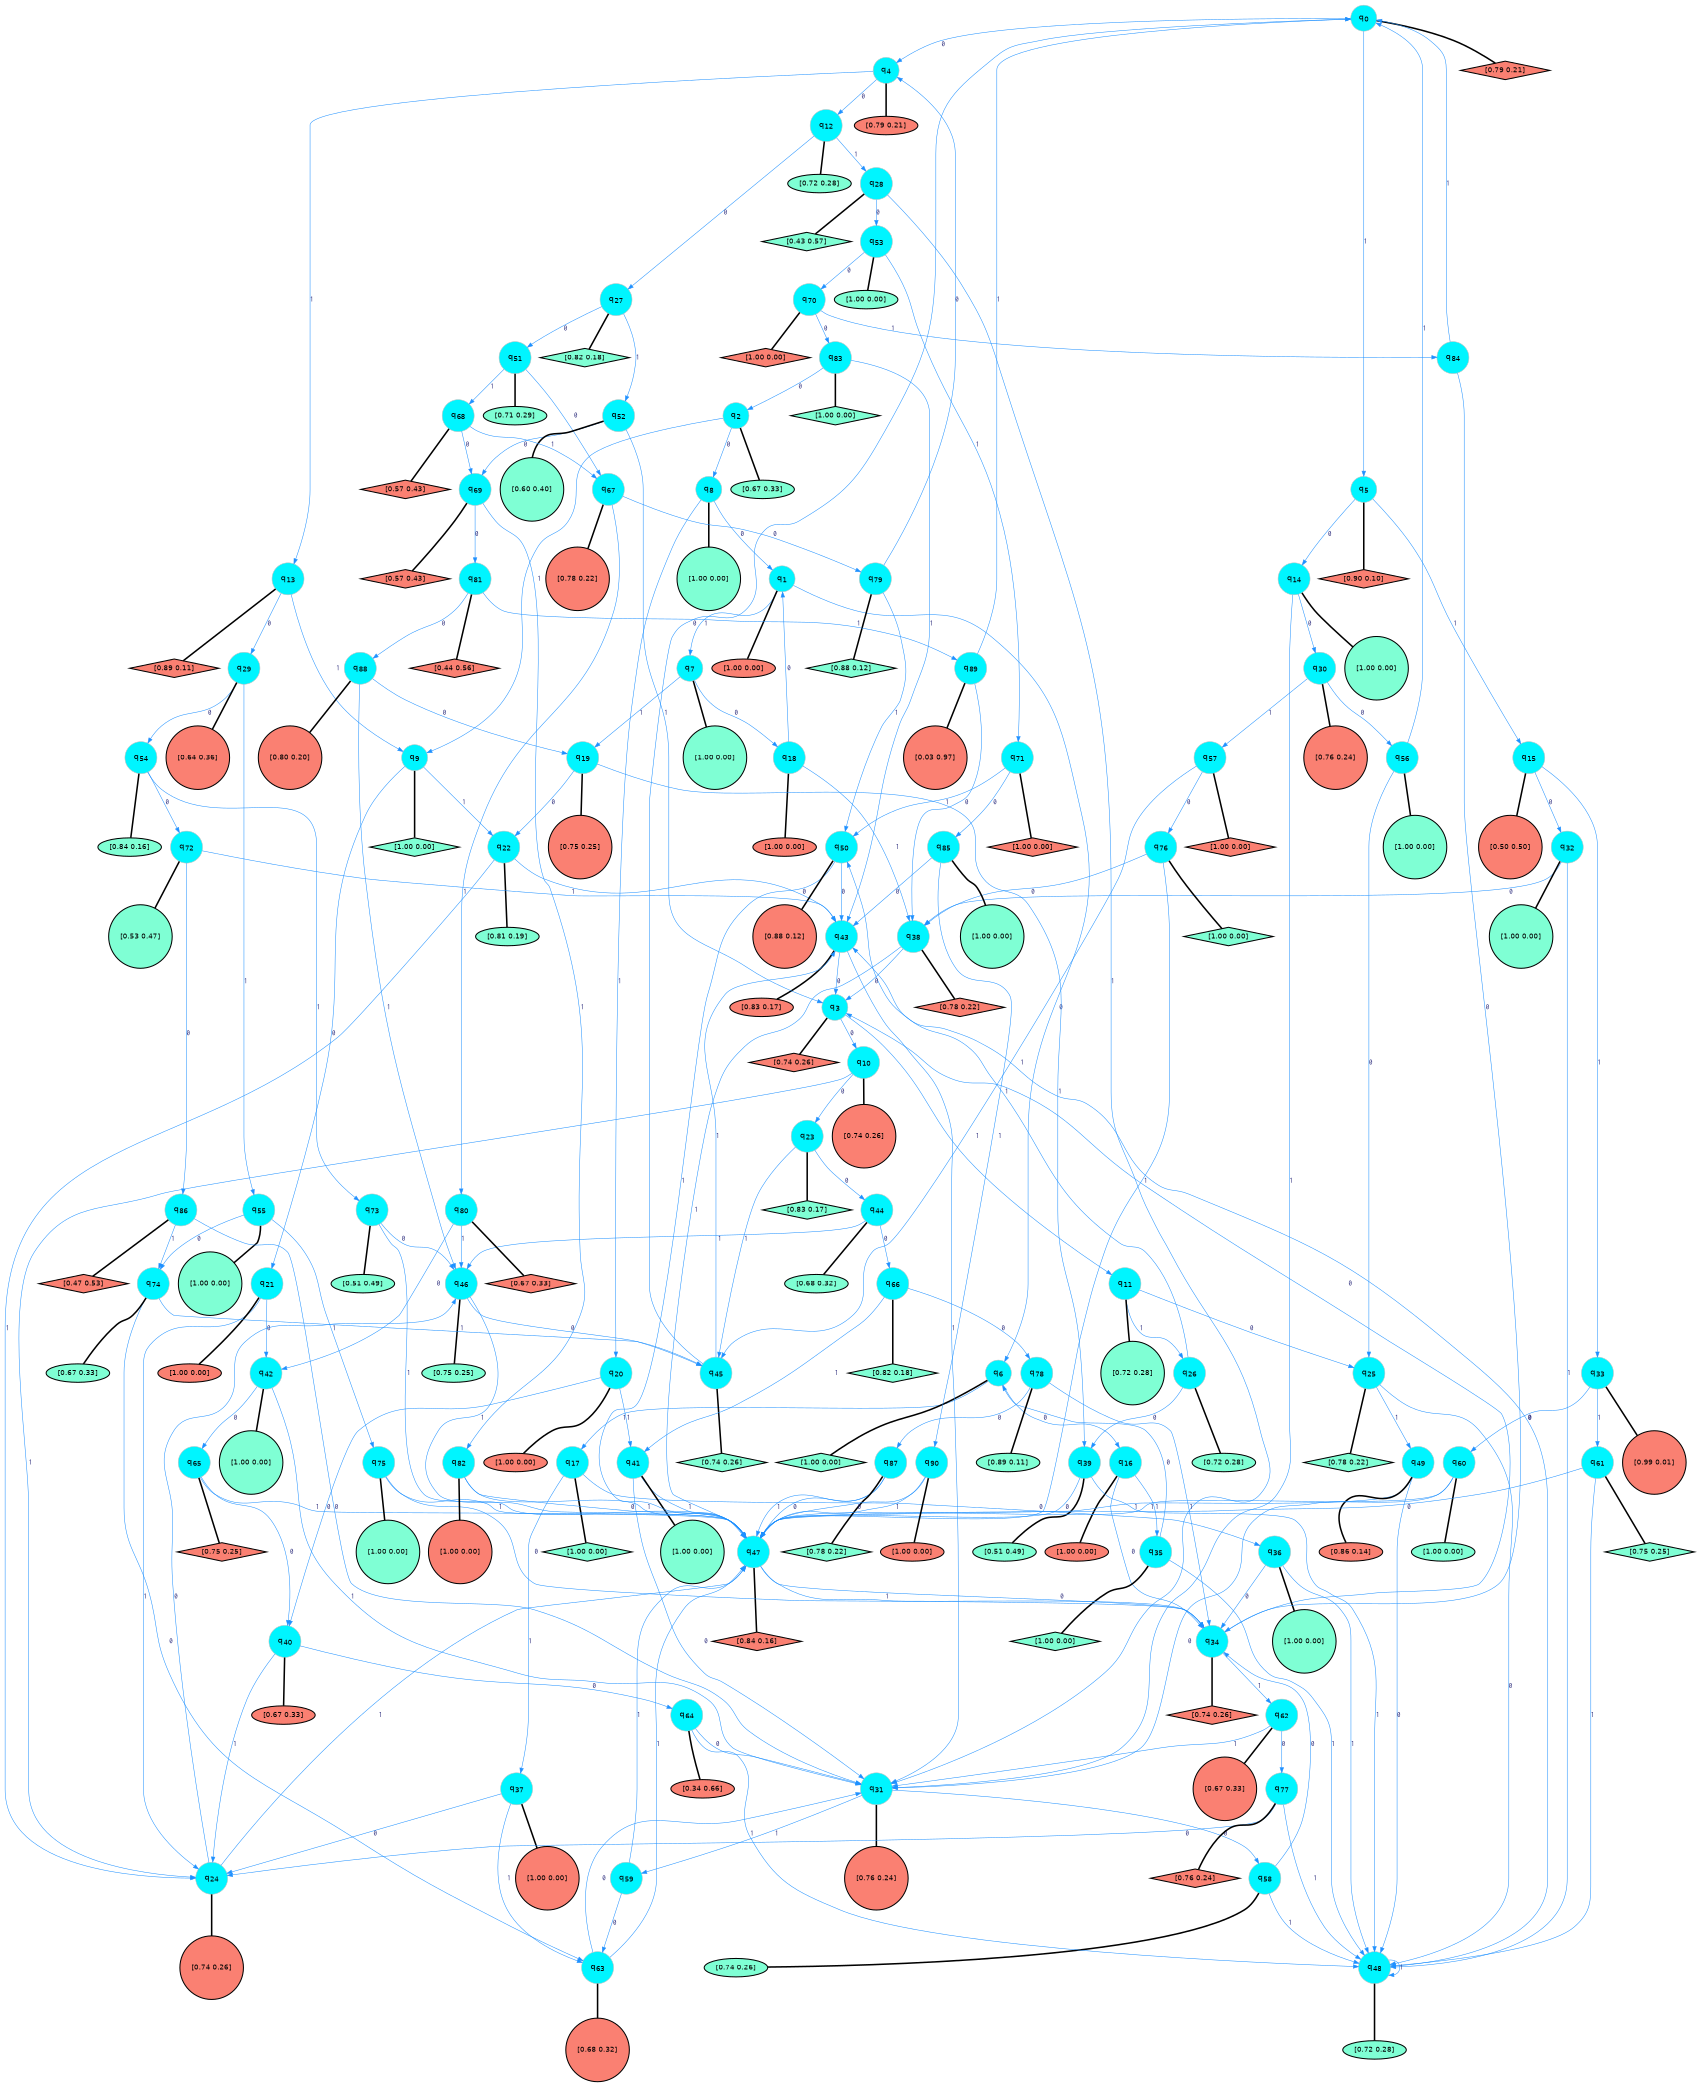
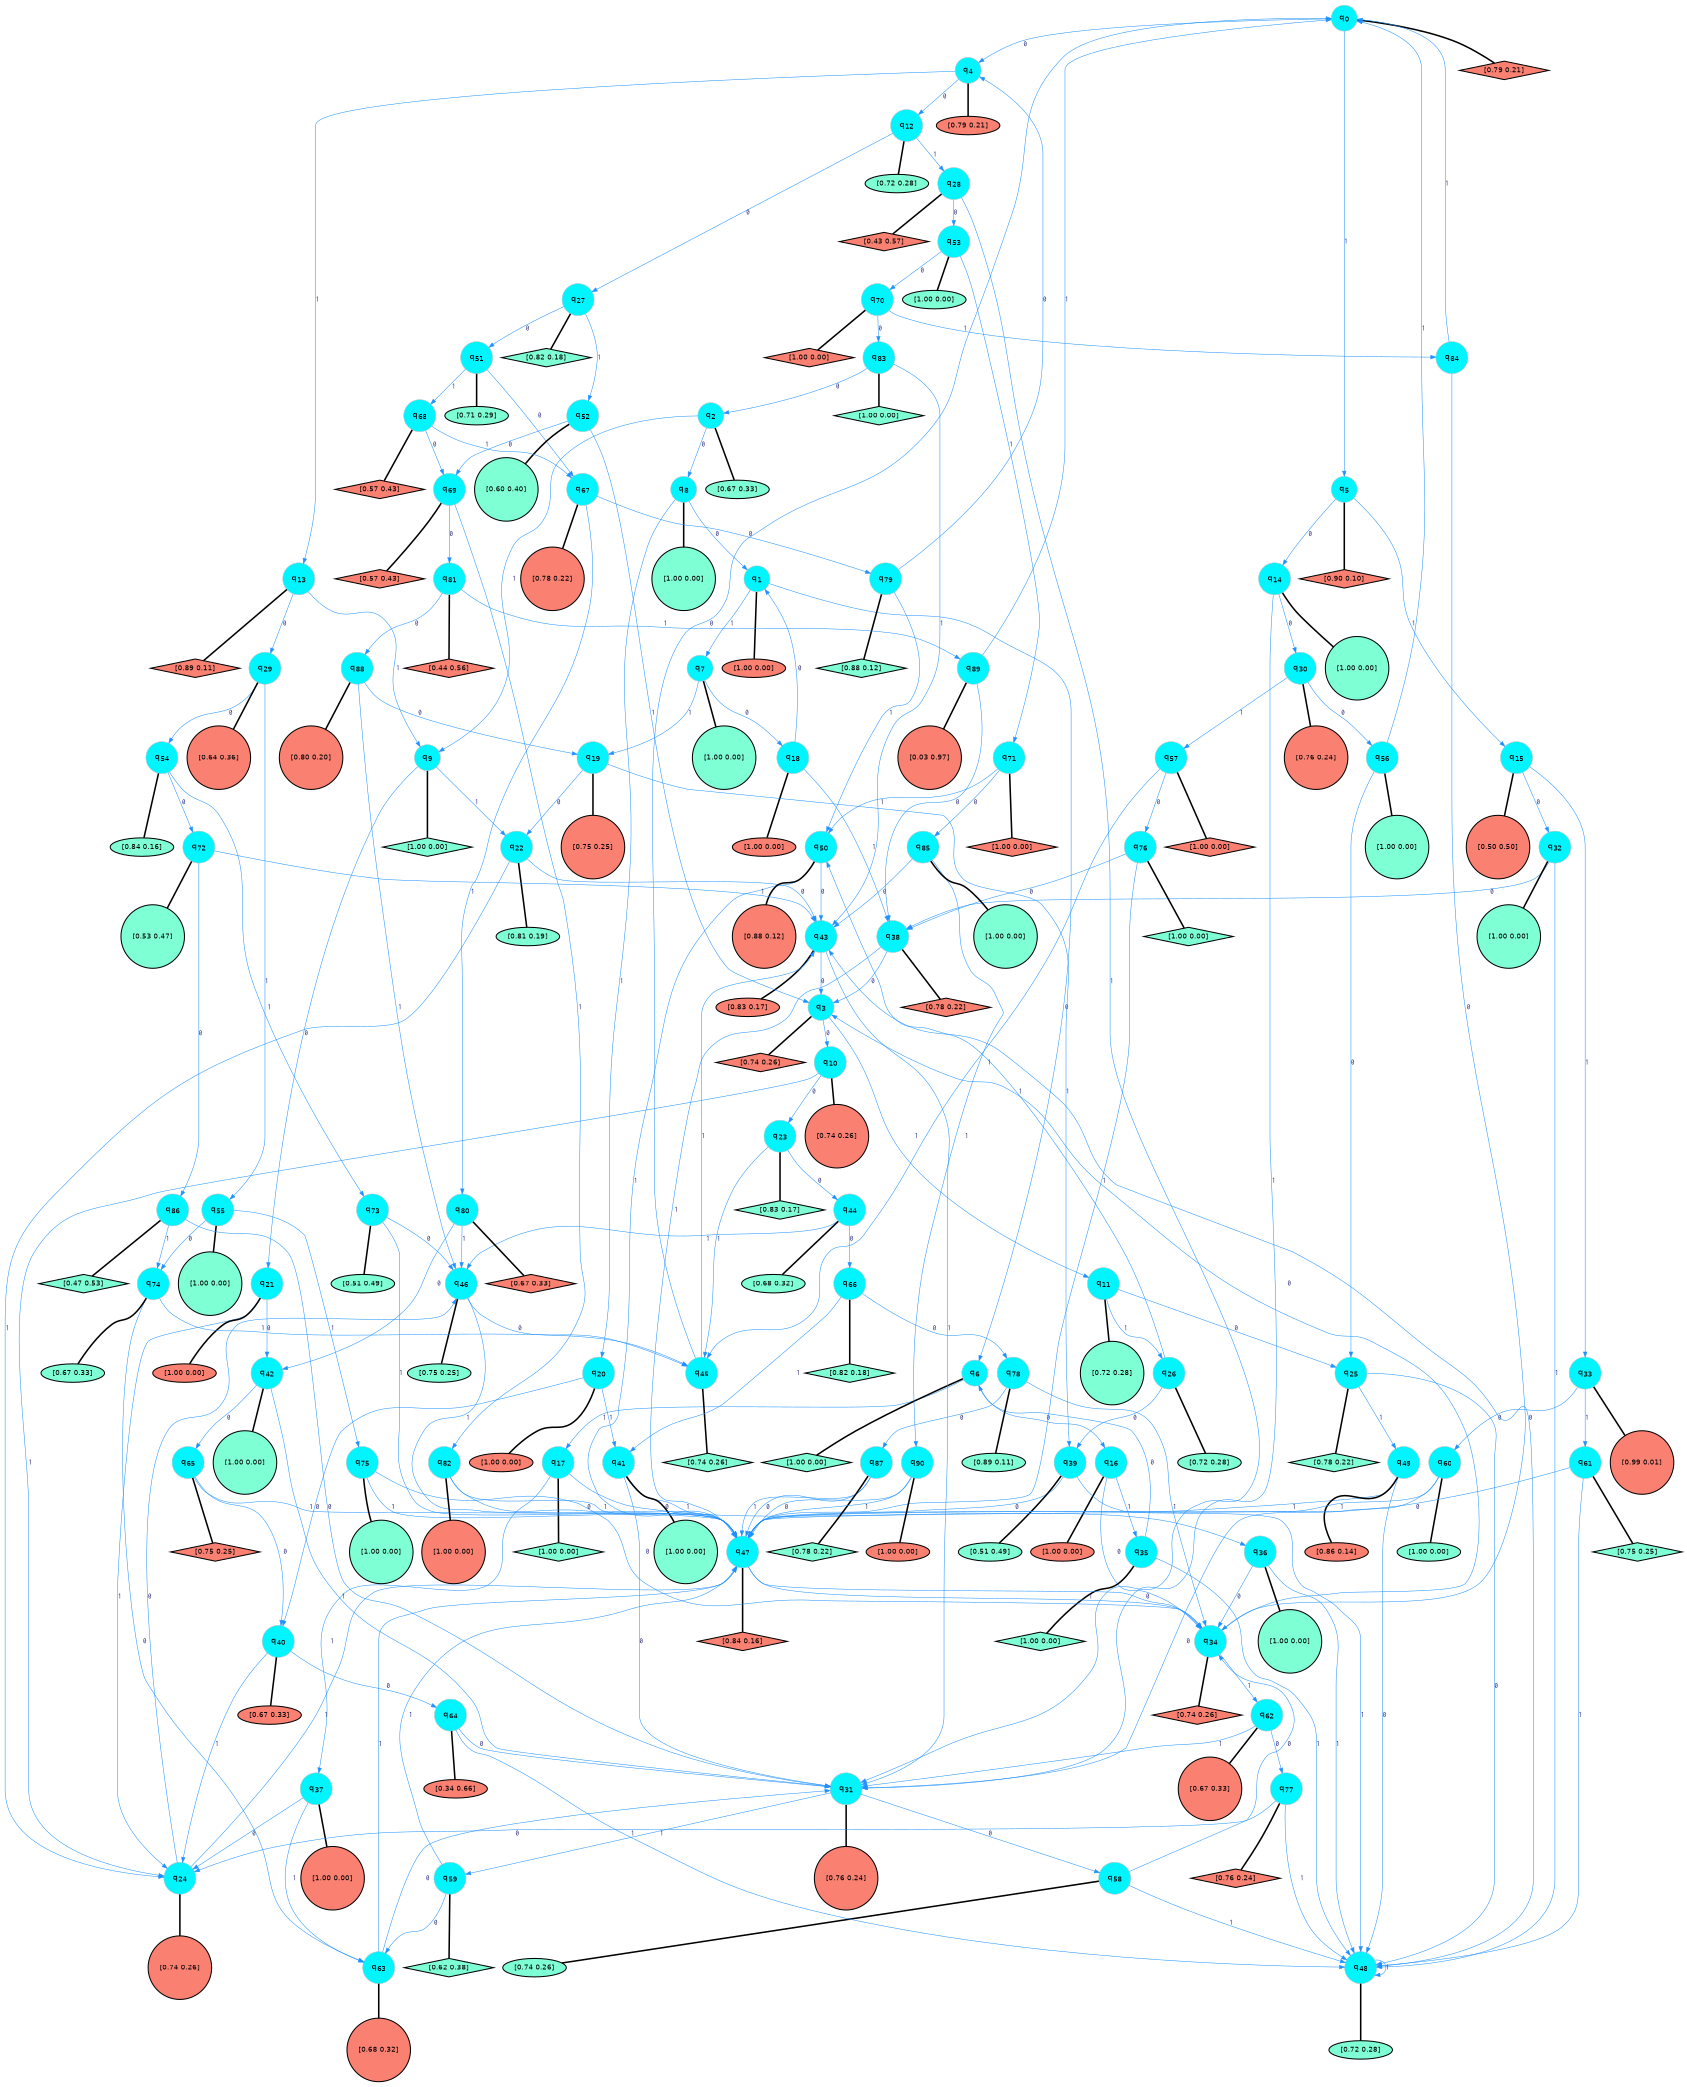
node "[0.43 0.57]": fillcolor aquamarine -> salmon
node "[0.47 0.53]": fillcolor salmon -> aquamarine
node "[0.62 0.38]": added
